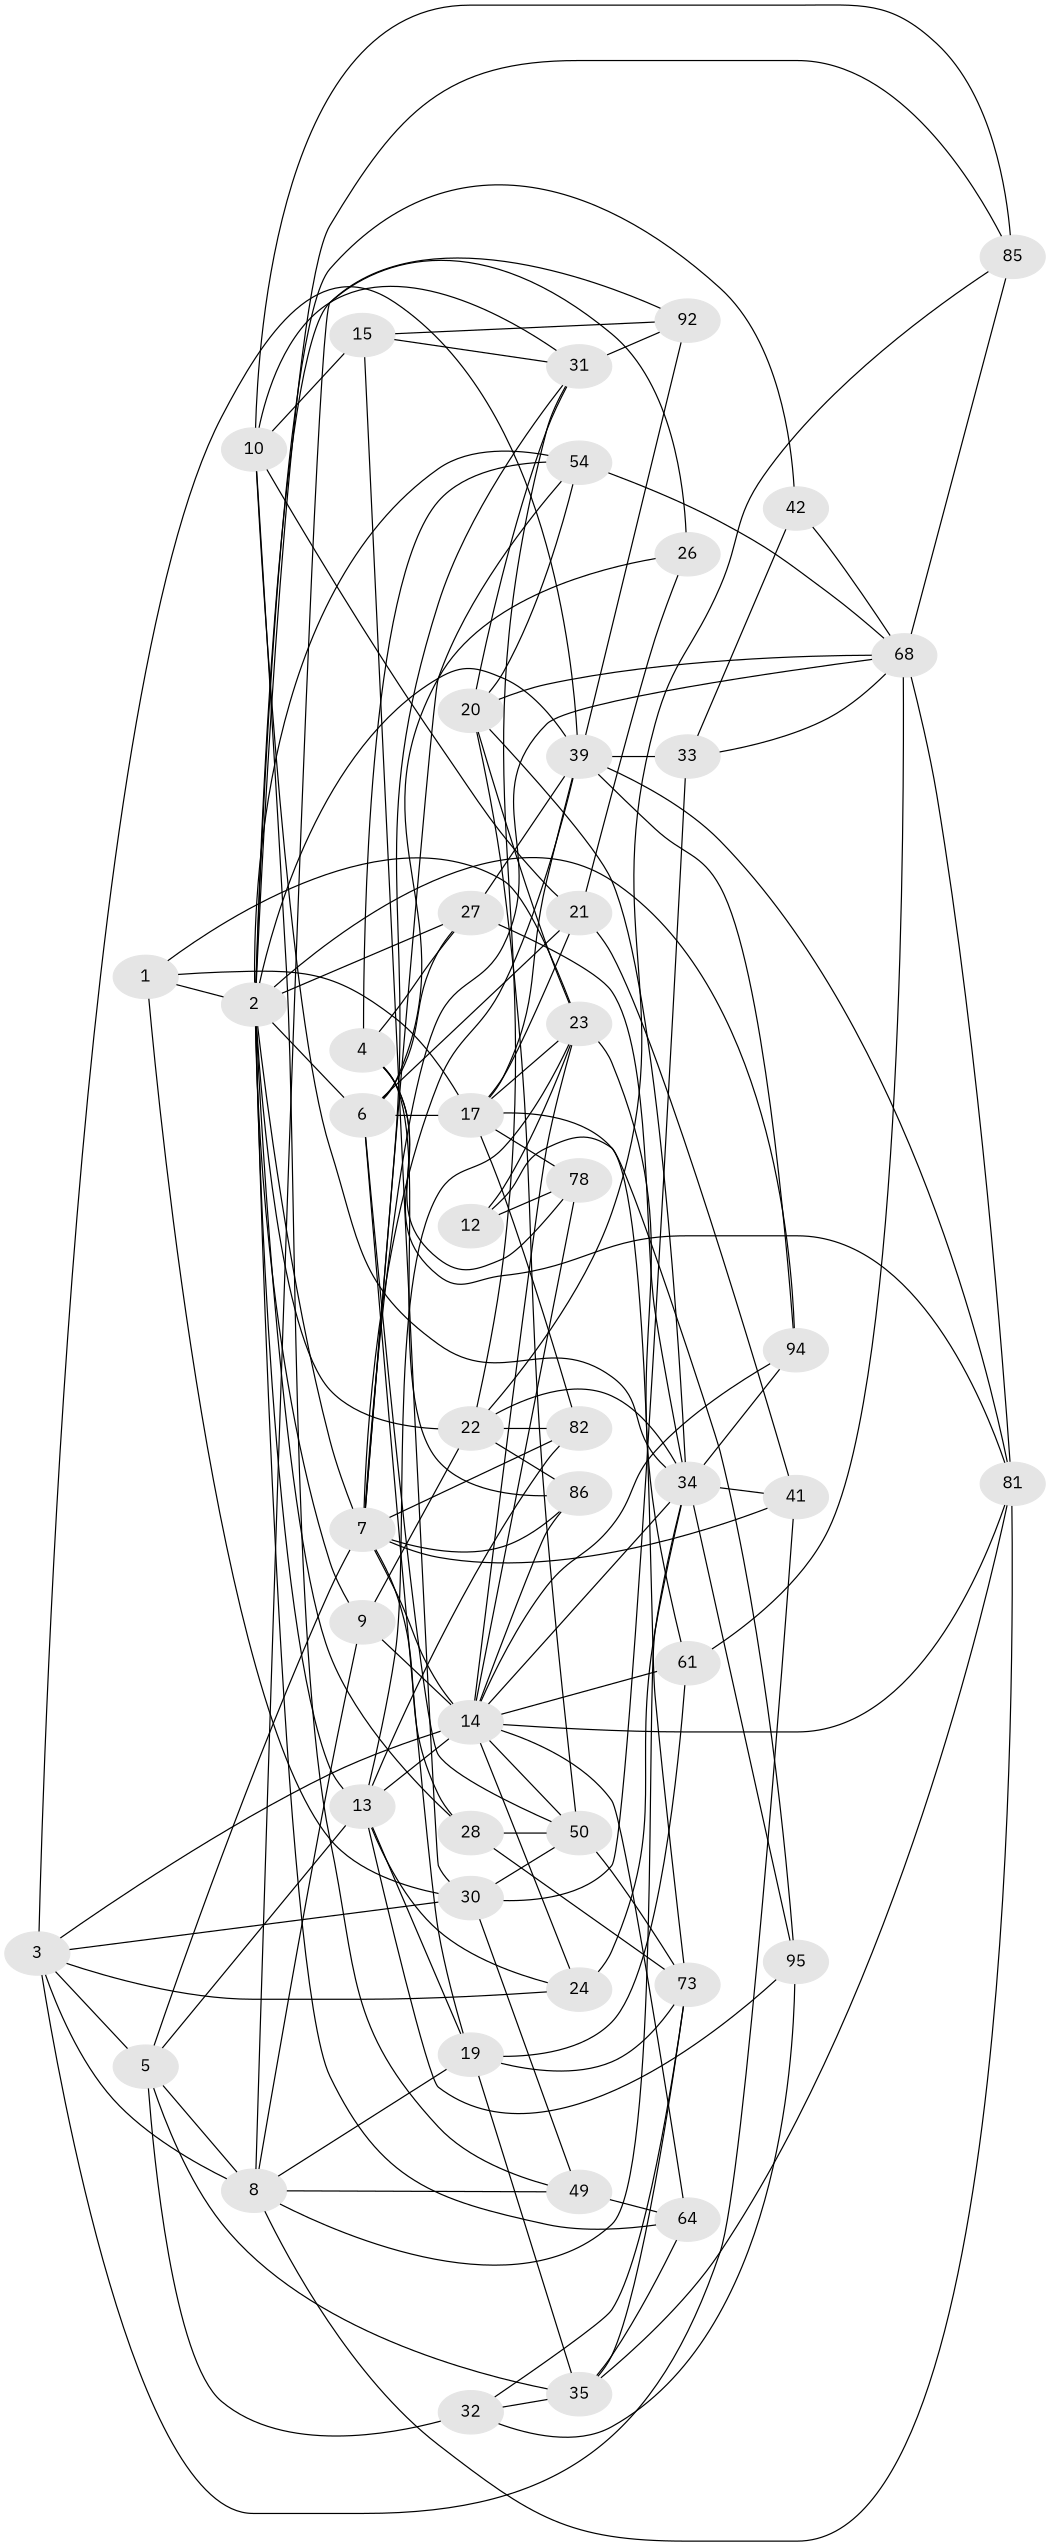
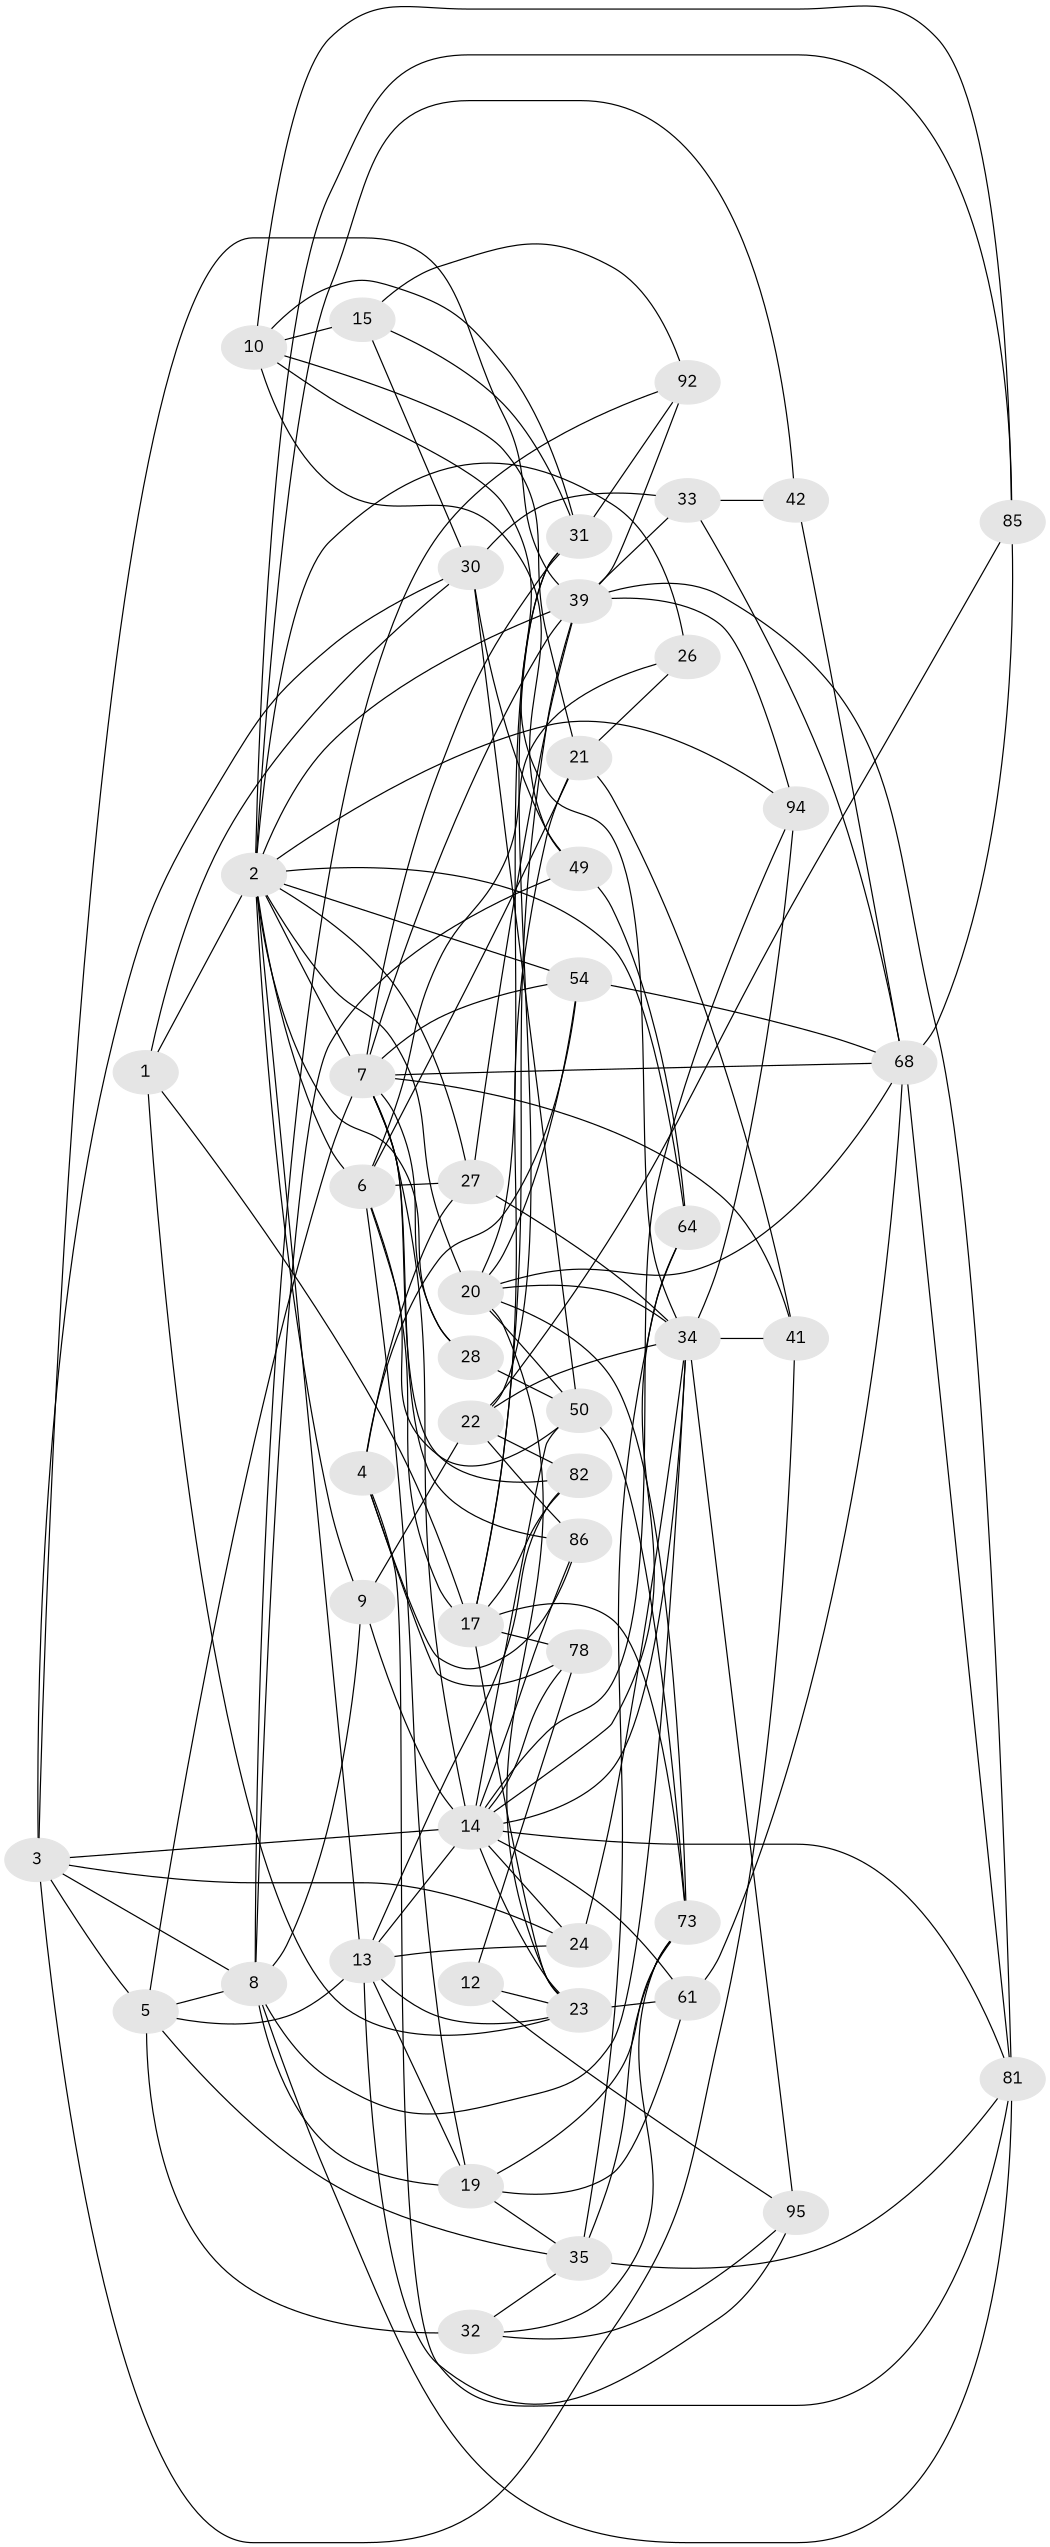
edge "2" -- "22": now "2" -- "20"
edge "28" -- "73": now "20" -- "73"
